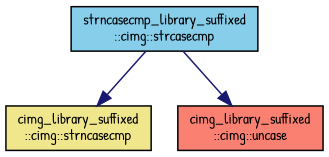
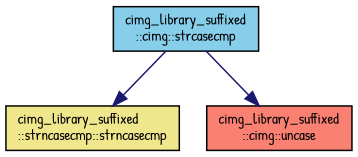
node "strncasecmp_library_suffixed ::cimg::strcasecmp": label "strncasecmp_library_suffixed ::cimg::strcasecmp" -> "cimg_library_suffixed ::cimg::strcasecmp"
node "cimg_library_suffixed ::cimg::strncasecmp": label "cimg_library_suffixed ::cimg::strncasecmp" -> "cimg_library_suffixed ::strncasecmp::strncasecmp"
